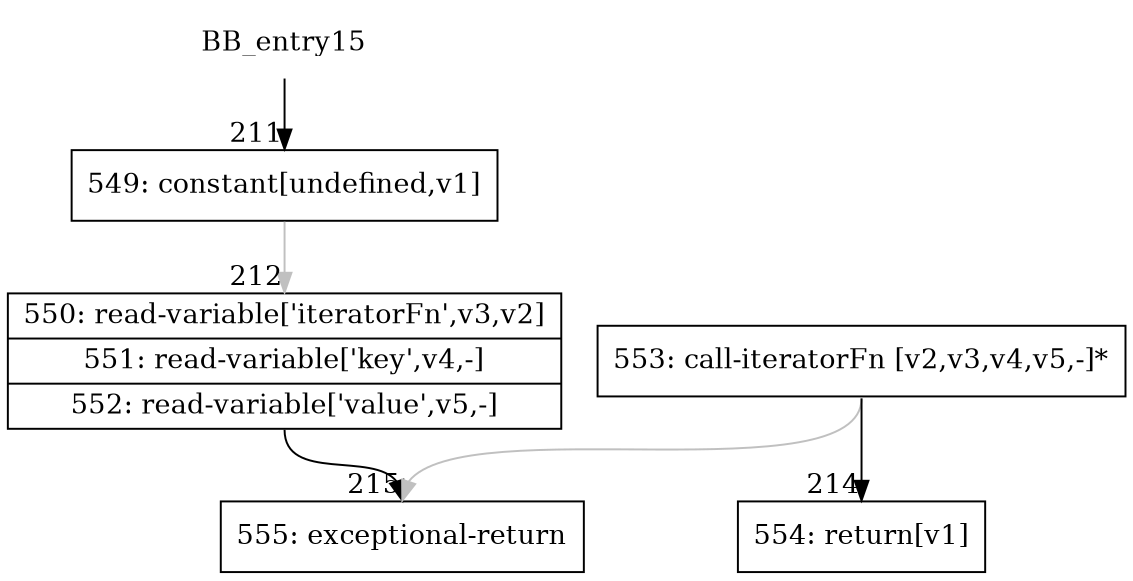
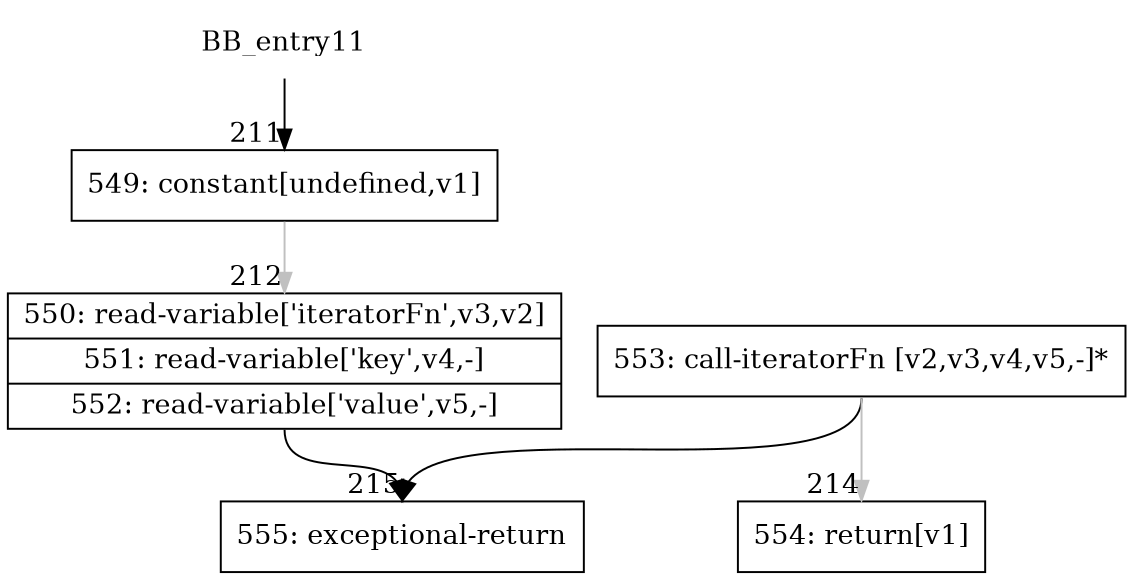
node "BB_entry15": label "BB_entry15" -> "BB_entry11"
edge "553: call-iteratorFn [v2,v3,v4,v5,-]*" -> "554: return[v1]": color black -> gray
edge "553: call-iteratorFn [v2,v3,v4,v5,-]*" -> "555: exceptional-return": color gray -> black
